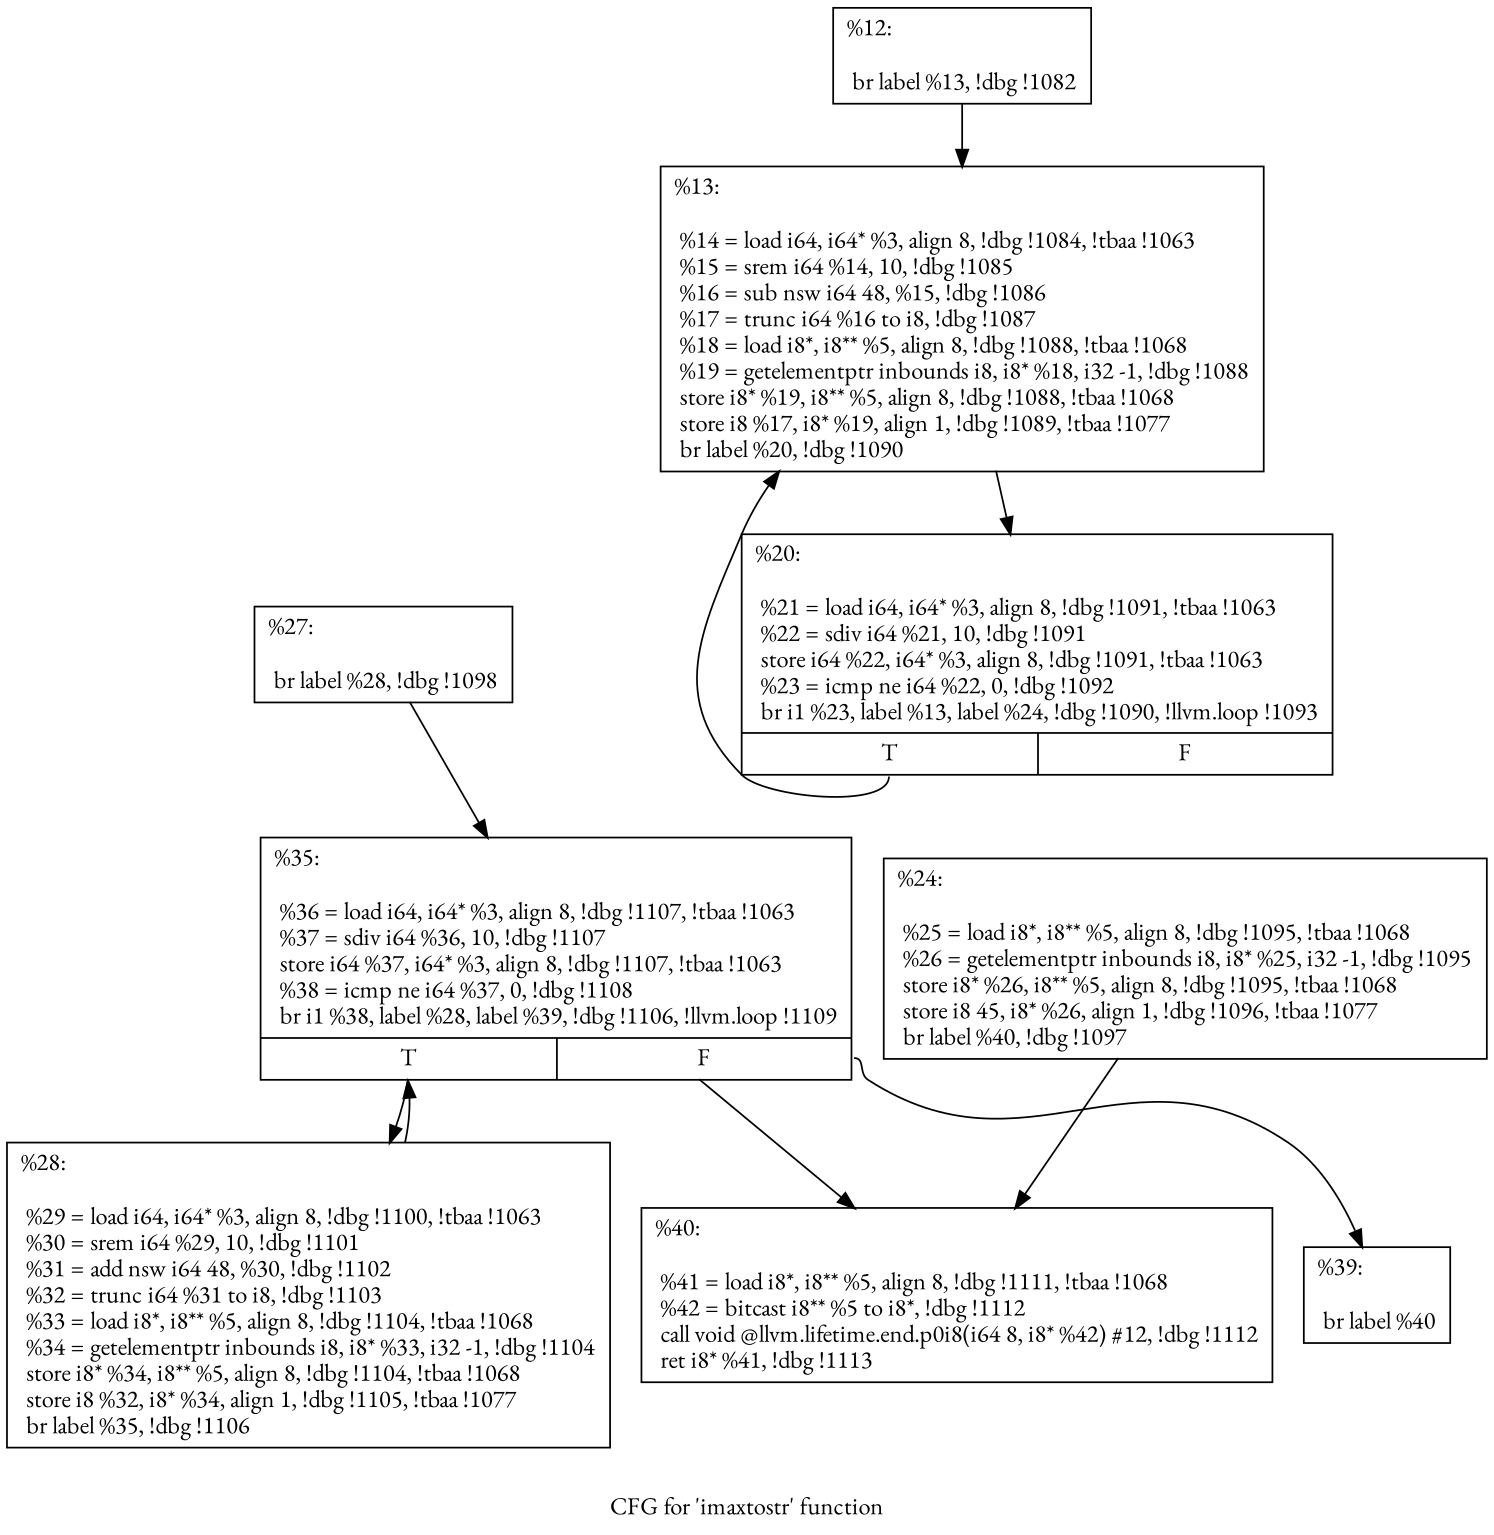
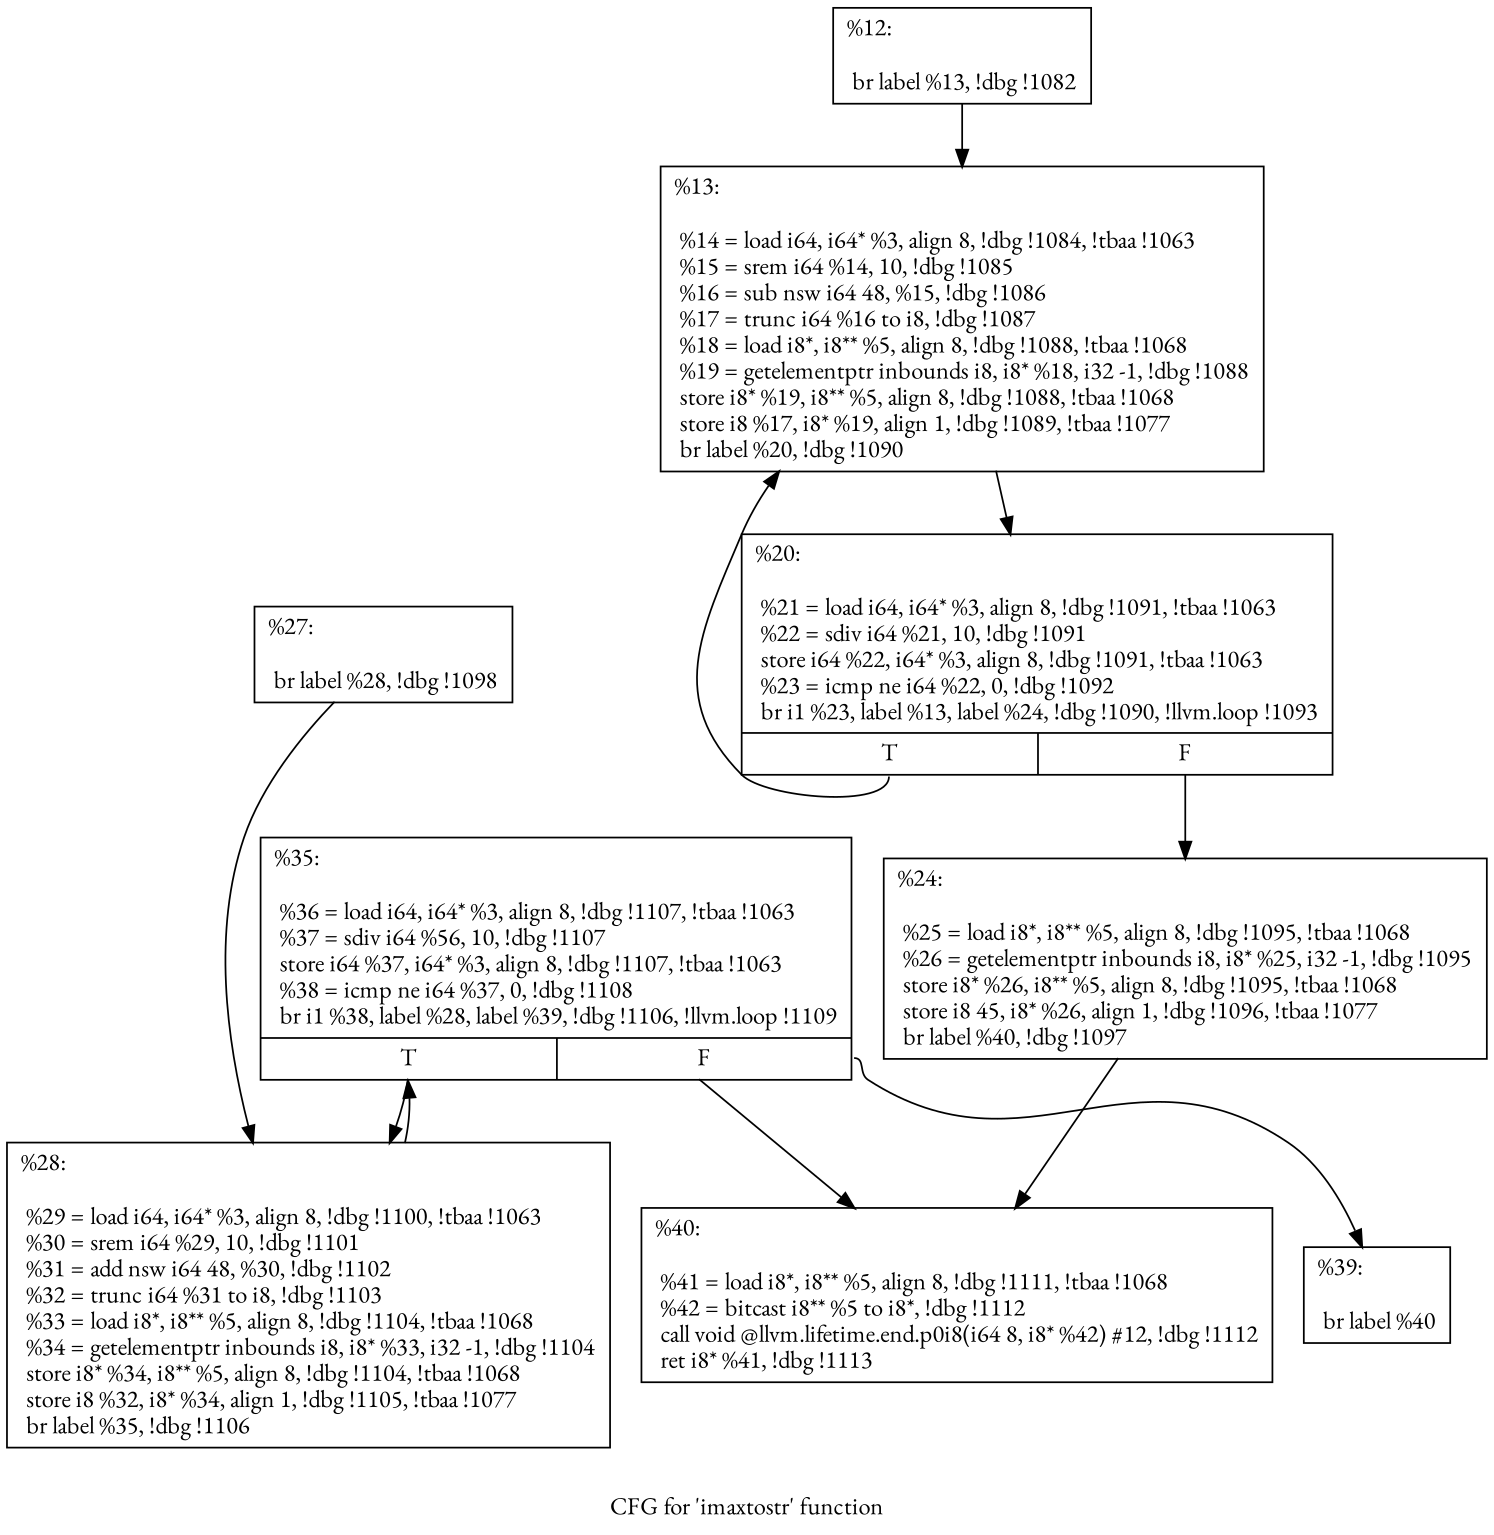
edge "%27:" -> "%35:": now "%27:" -> "%28:"
edge "%20:" -> "%24:": added
node "%35:": text "%37 = sdiv i64 %36, 10, !dbg !1107" -> "%37 = sdiv i64 %56, 10, !dbg !1107"
